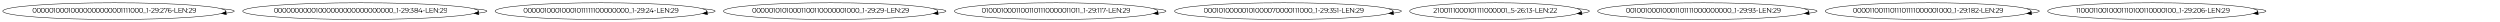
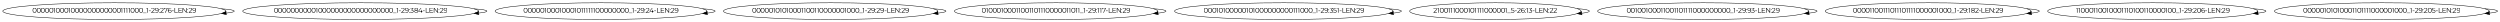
node "00010100000101000070000111000_1-29:351-LEN:29": label "00010100000101000070000111000_1-29:351-LEN:29" -> "00010100000101000000000111000_1-29:351-LEN:29"
node "00100100010001101111000000000_1-29:93-LEN:29": label "00100100010001101111000000000_1-29:93-LEN:29" -> "00100100011001101111000000000_1-29:93-LEN:29"
node "00000101010001101111000001000_1-29:205-LEN:29": added
